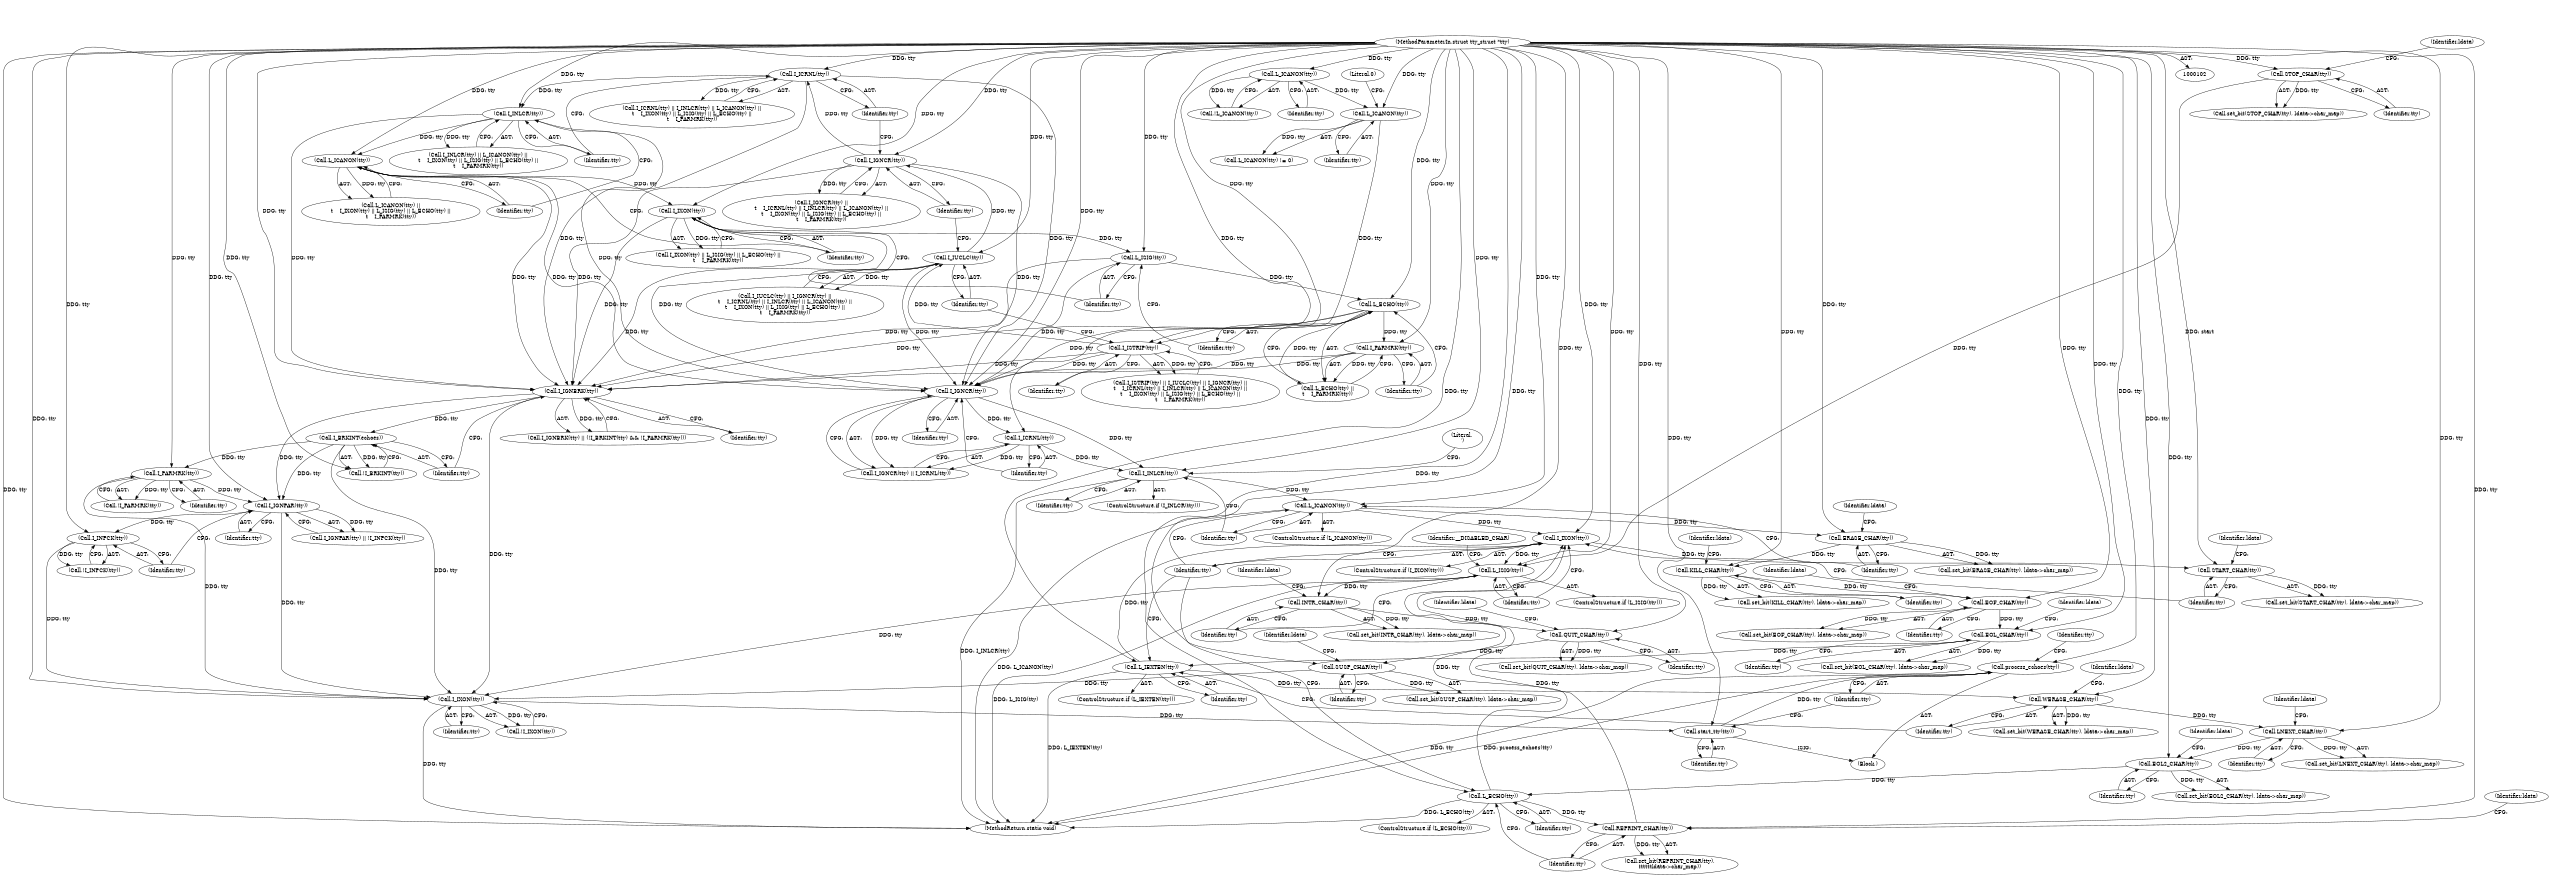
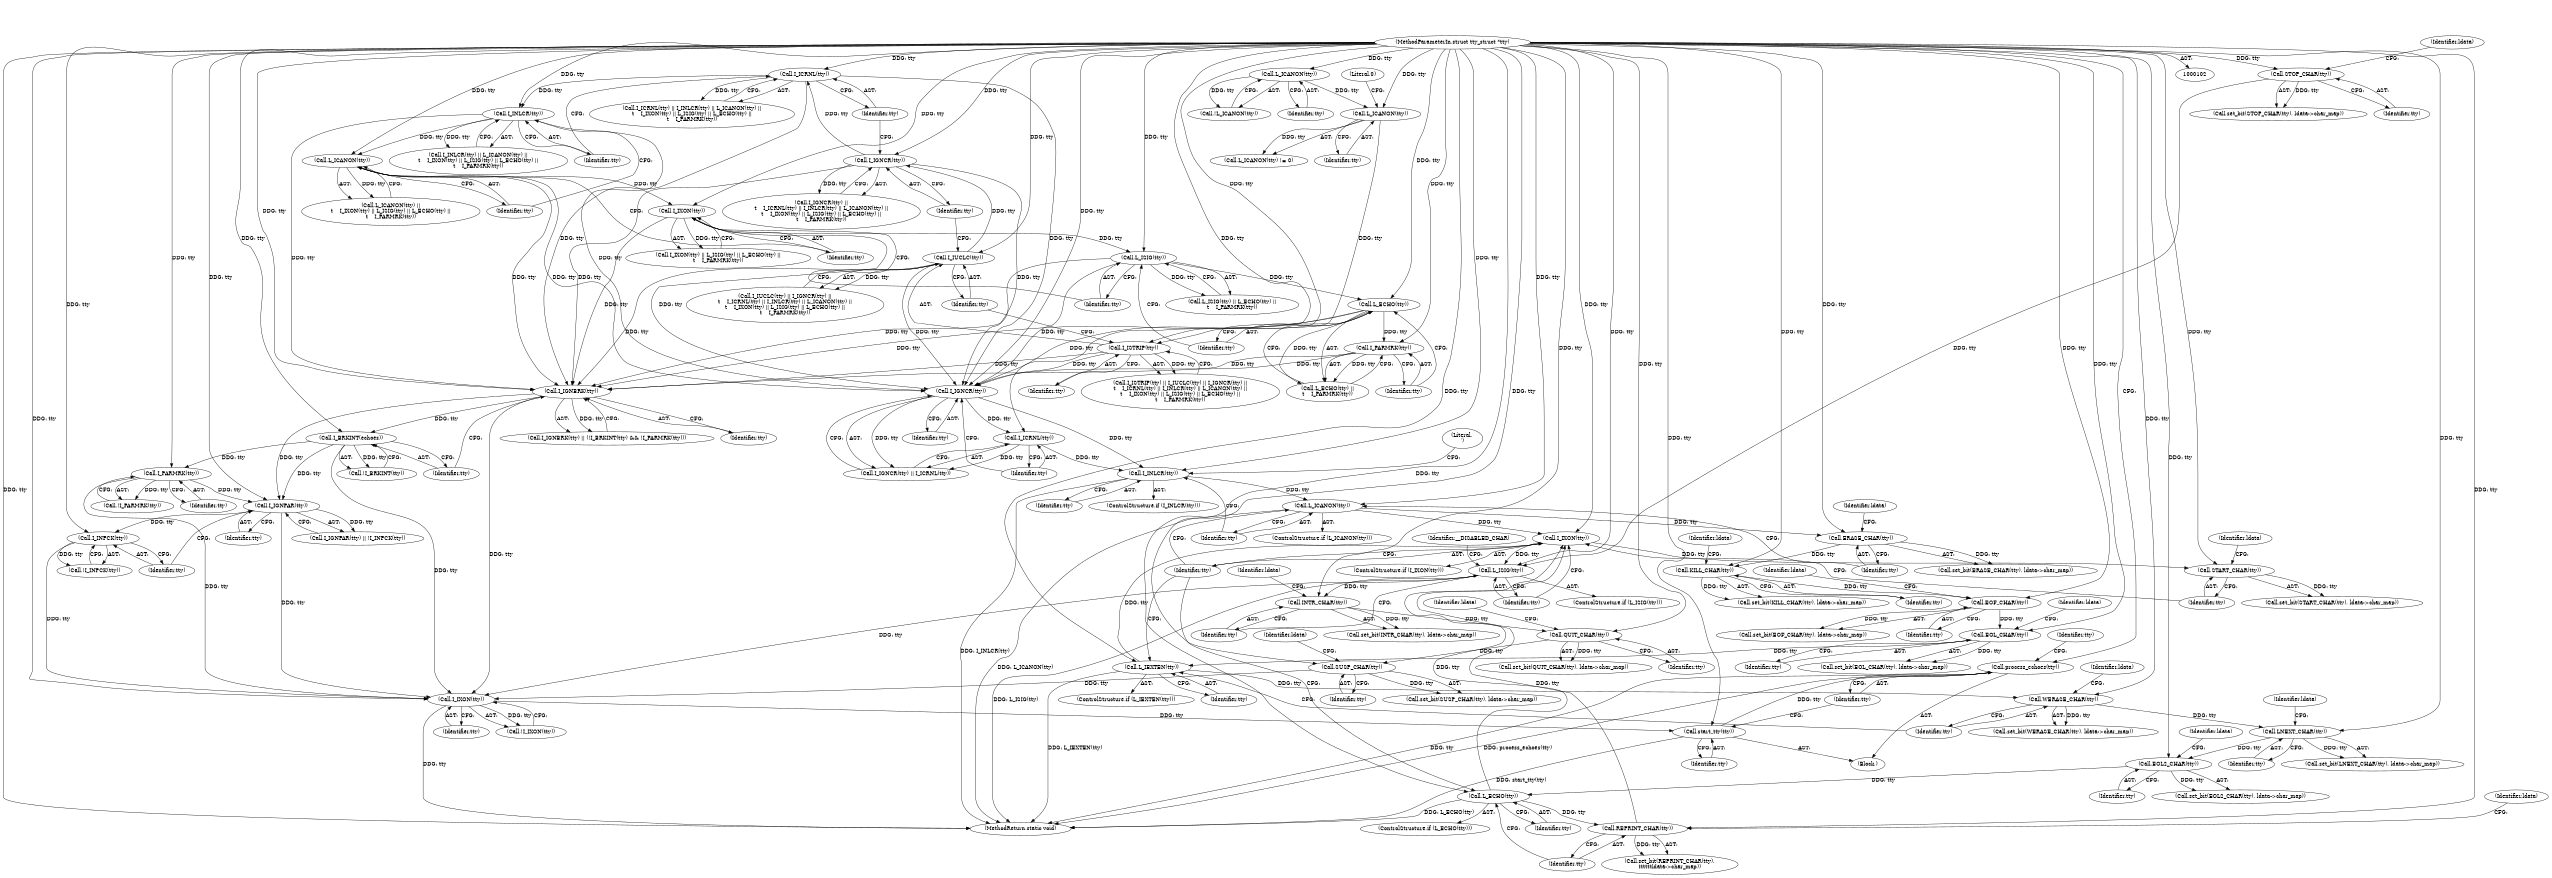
edge "(MethodParameterIn,struct tty_struct *tty)" -> "(Call,!I_BRKINT(tty))": now "(MethodParameterIn,struct tty_struct *tty)" -> "(Call,I_BRKINT(echoes))"
edge "(Call,I_ISTRIP(tty))" -> "(Call,I_IUCLC(tty))": label "DDG: tty" -> "AST: "
node "(Call,L_ISIG(tty) || L_ECHO(tty) || t    I_PARMRK(tty))": added
edge "(MethodParameterIn,struct tty_struct *tty)" -> "(Call,START_CHAR(tty))": label "DDG: start" -> "DDG: tty"
edge "(MethodParameterIn,struct tty_struct *tty)" -> "(Call,process_echoes(tty))": label "DDG: tty" -> "CFG: "
edge "(Call,start_tty(tty))" -> "(Block,)": label "ISIG: " -> "AST: "
edge "(Call,start_tty(tty))" -> "(MethodReturn,static void)": added, label "DDG: start_tty(tty)"
